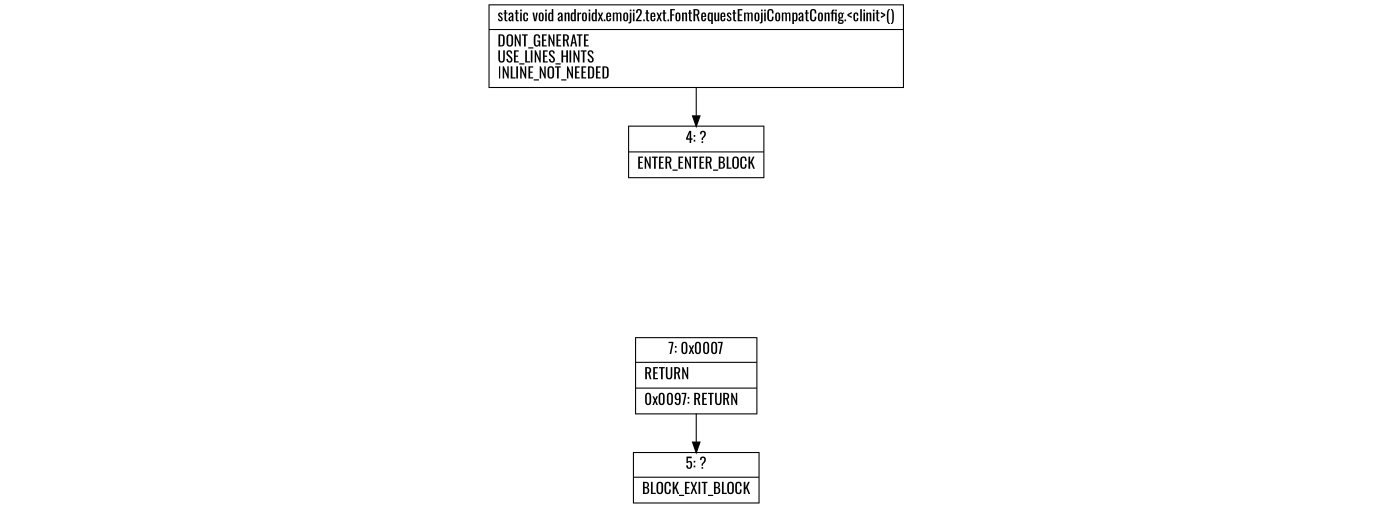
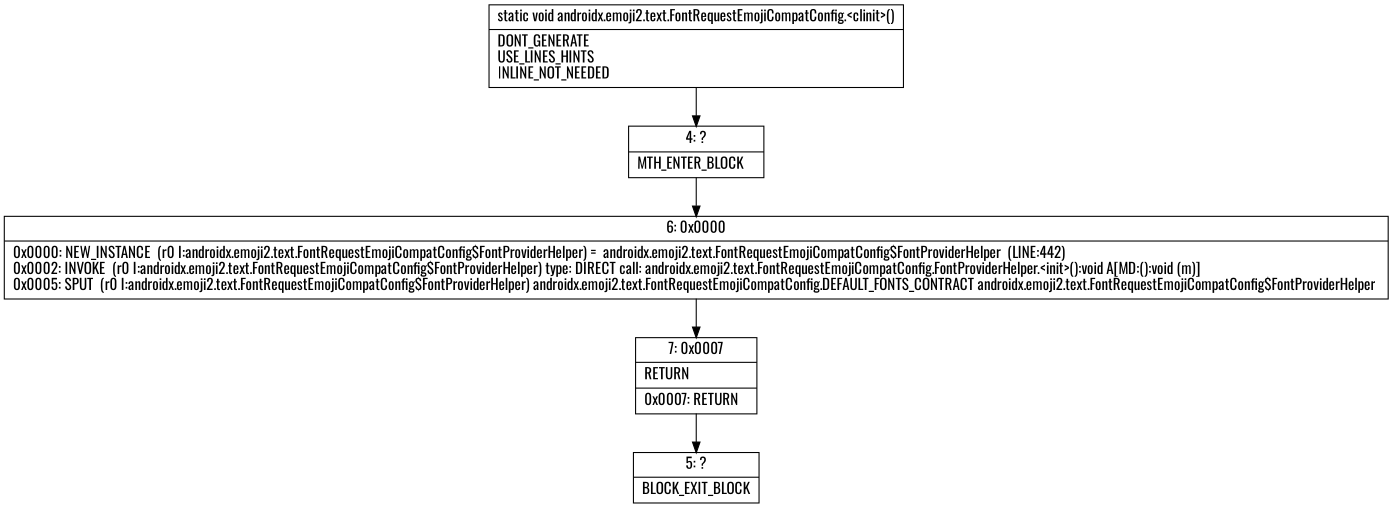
node "4: ?": text "ENTER_ENTER_BLOCK" -> "MTH_ENTER_BLOCK"
node "6: 0x0000": added
node "7: 0x0007": text "0x0097: RETURN" -> "0x0007: RETURN"
